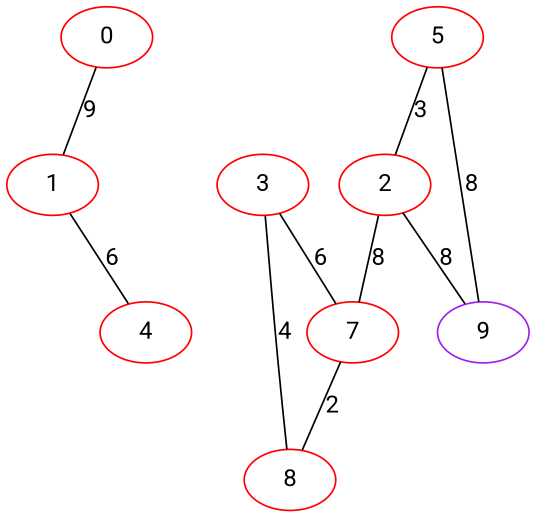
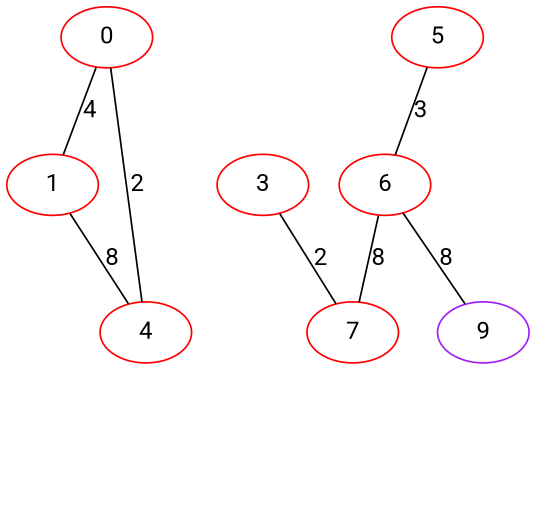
edge "0" -- "1": label "9" -> "4"
edge "0" -- "4": added, label "2"
node "2": label "2" -> "6"
edge "5" -- "9": removed, label "8"
edge "1" -- "4": label "6" -> "8"
edge "3" -- "7": label "6" -> "2"
node "8": removed
